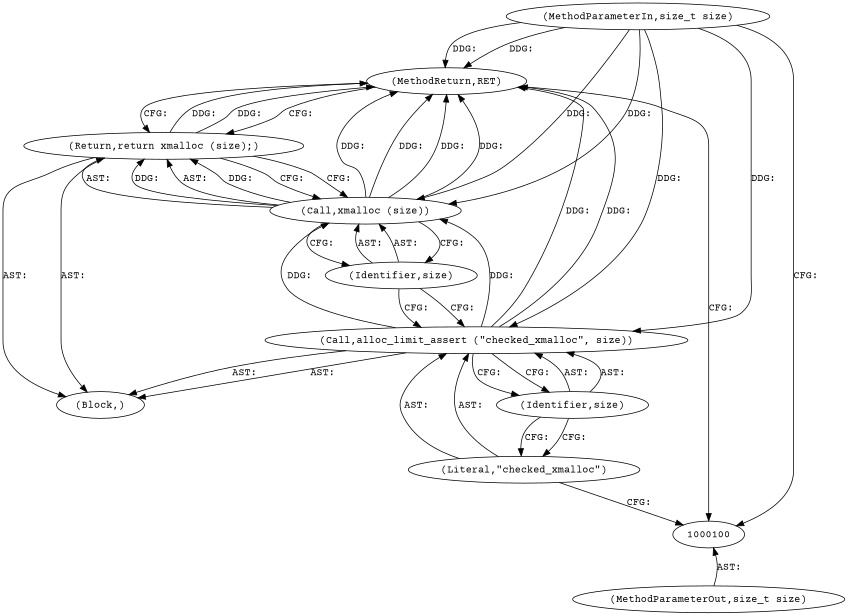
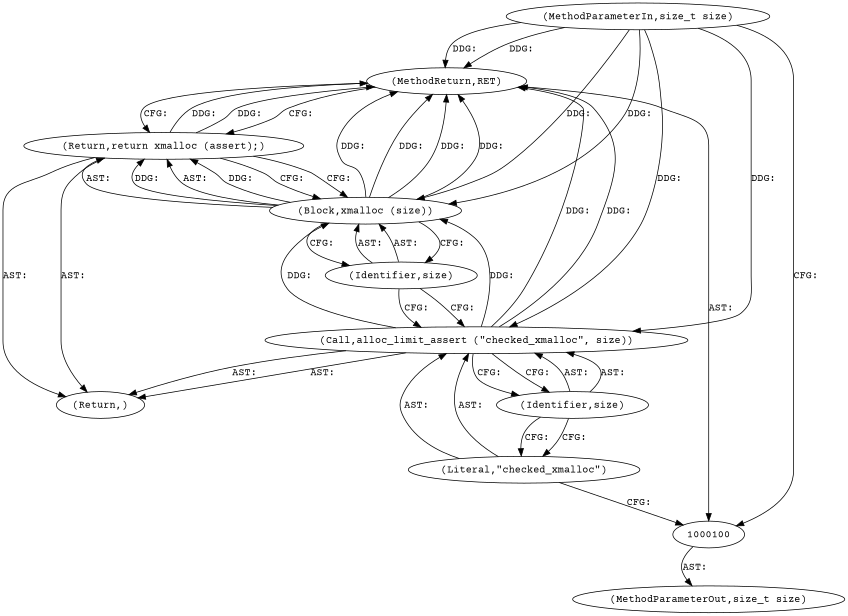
node "(Return,return xmalloc (size);)": label "(Return,return xmalloc (size);)" -> "(Return,return xmalloc (assert);)"
node "(Call,xmalloc (size))": label "(Call,xmalloc (size))" -> "(Block,xmalloc (size))"
edge "(MethodReturn,RET)" -> "1000100": label "CFG: " -> "AST: "
node "(Block,)": label "(Block,)" -> "(Return,)"
edge "(MethodParameterOut,size_t size)" -> "1000100": reversed
